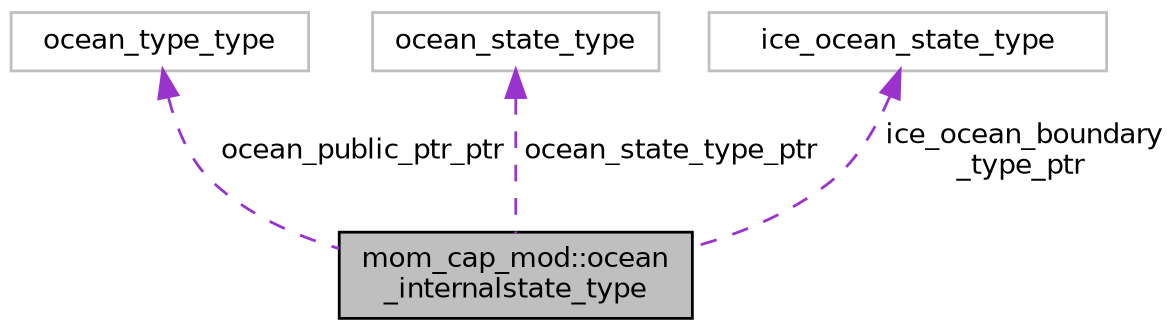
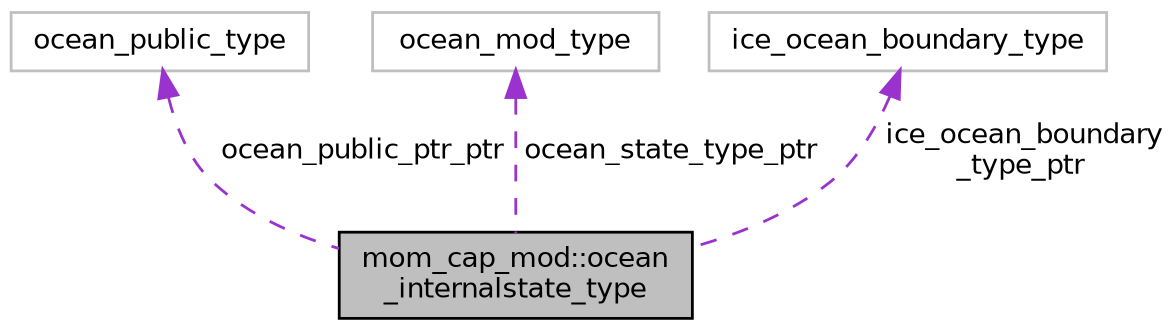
node "ocean_type_type": label "ocean_type_type" -> "ocean_public_type"
node "ocean_state_type": label "ocean_state_type" -> "ocean_mod_type"
node "ice_ocean_state_type": label "ice_ocean_state_type" -> "ice_ocean_boundary_type"
